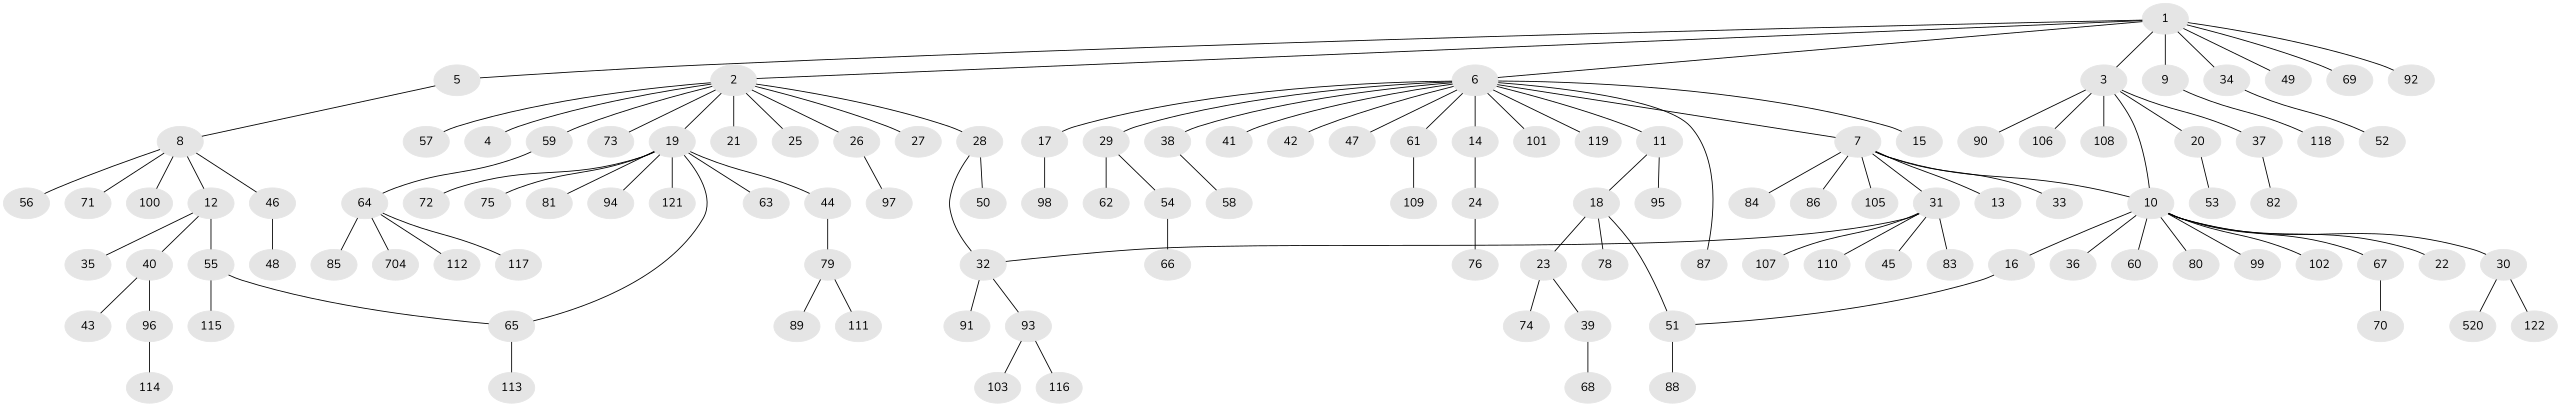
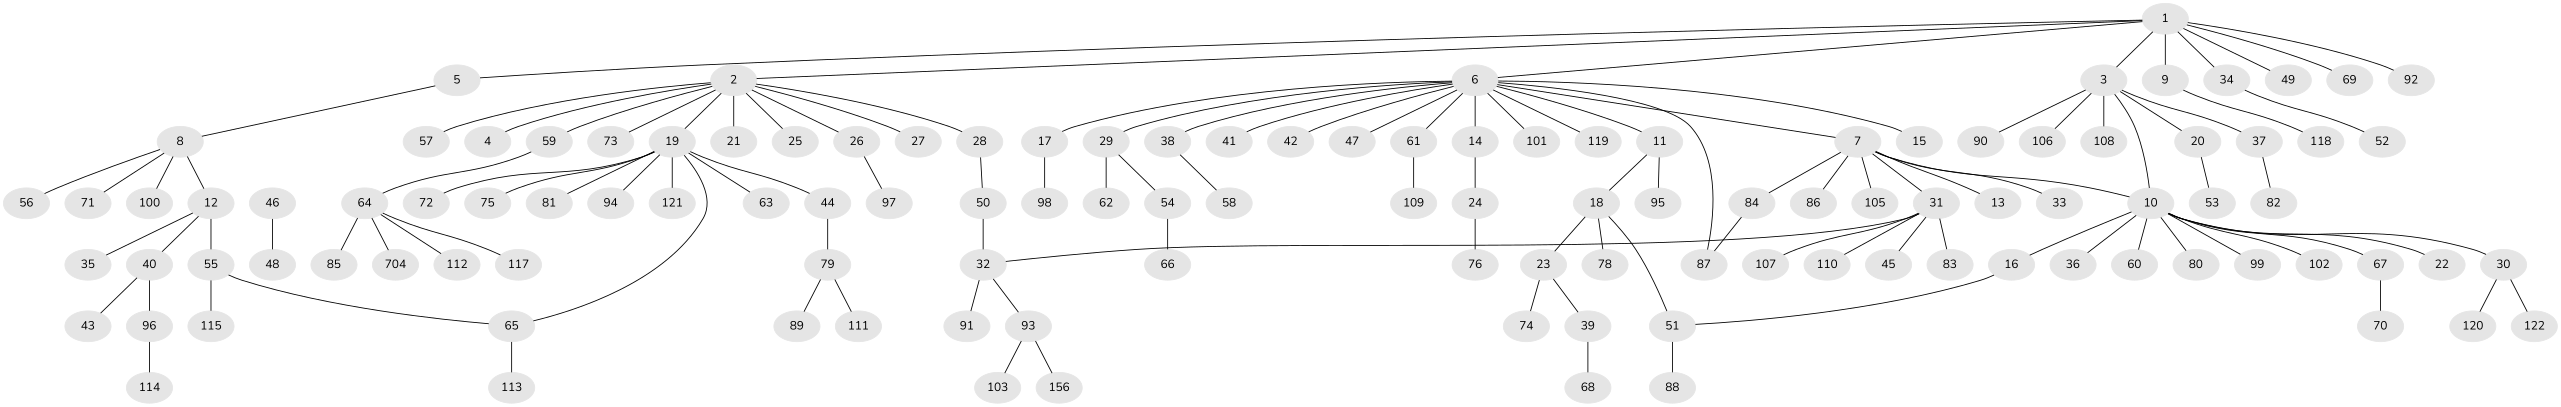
edge "8" -- "46": removed
edge "28" -- "32": now "50" -- "32"
edge "84" -- "87": added
node "520": label "520" -> "120"
node "116": label "116" -> "156"
